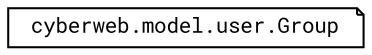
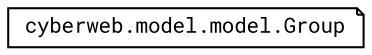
node "cyberweb.model.user.Group": label "cyberweb.model.user.Group" -> "cyberweb.model.model.Group"
